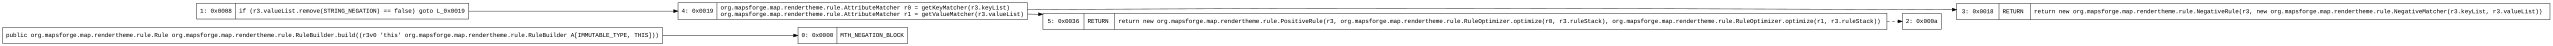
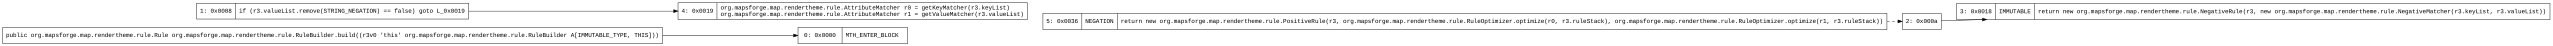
edge "4: 0x0019" -> "3: 0x0018": now "2: 0x000a" -> "3: 0x0018"
node "3: 0x0018": text "RETURN" -> "IMMUTABLE"
edge "4: 0x0019" -> "5: 0x0036": removed
node "5: 0x0036": text "RETURN" -> "NEGATION"
node "0: 0x0000": text "MTH_NEGATION_BLOCK" -> "MTH_ENTER_BLOCK"
